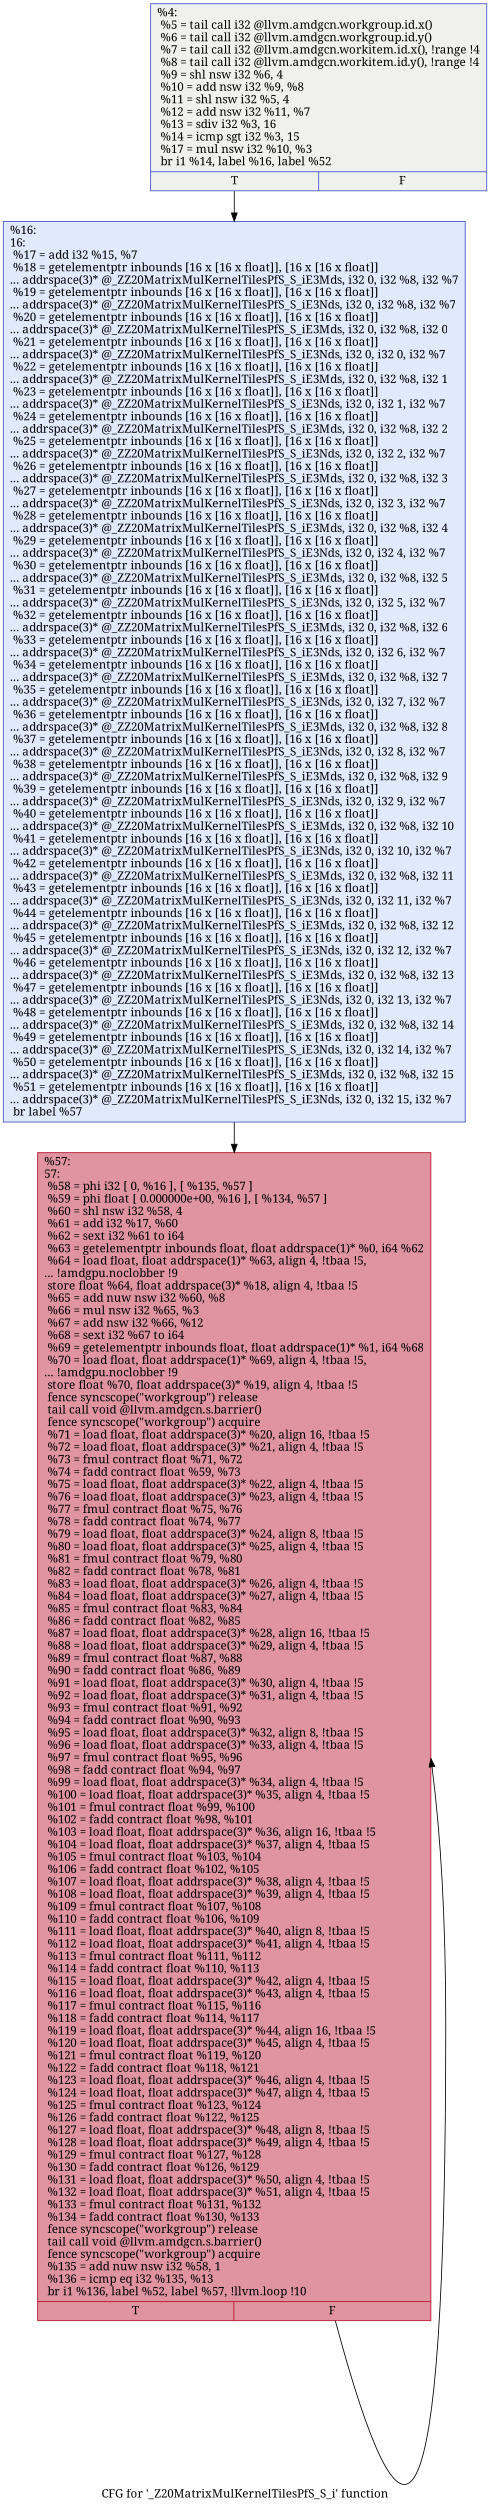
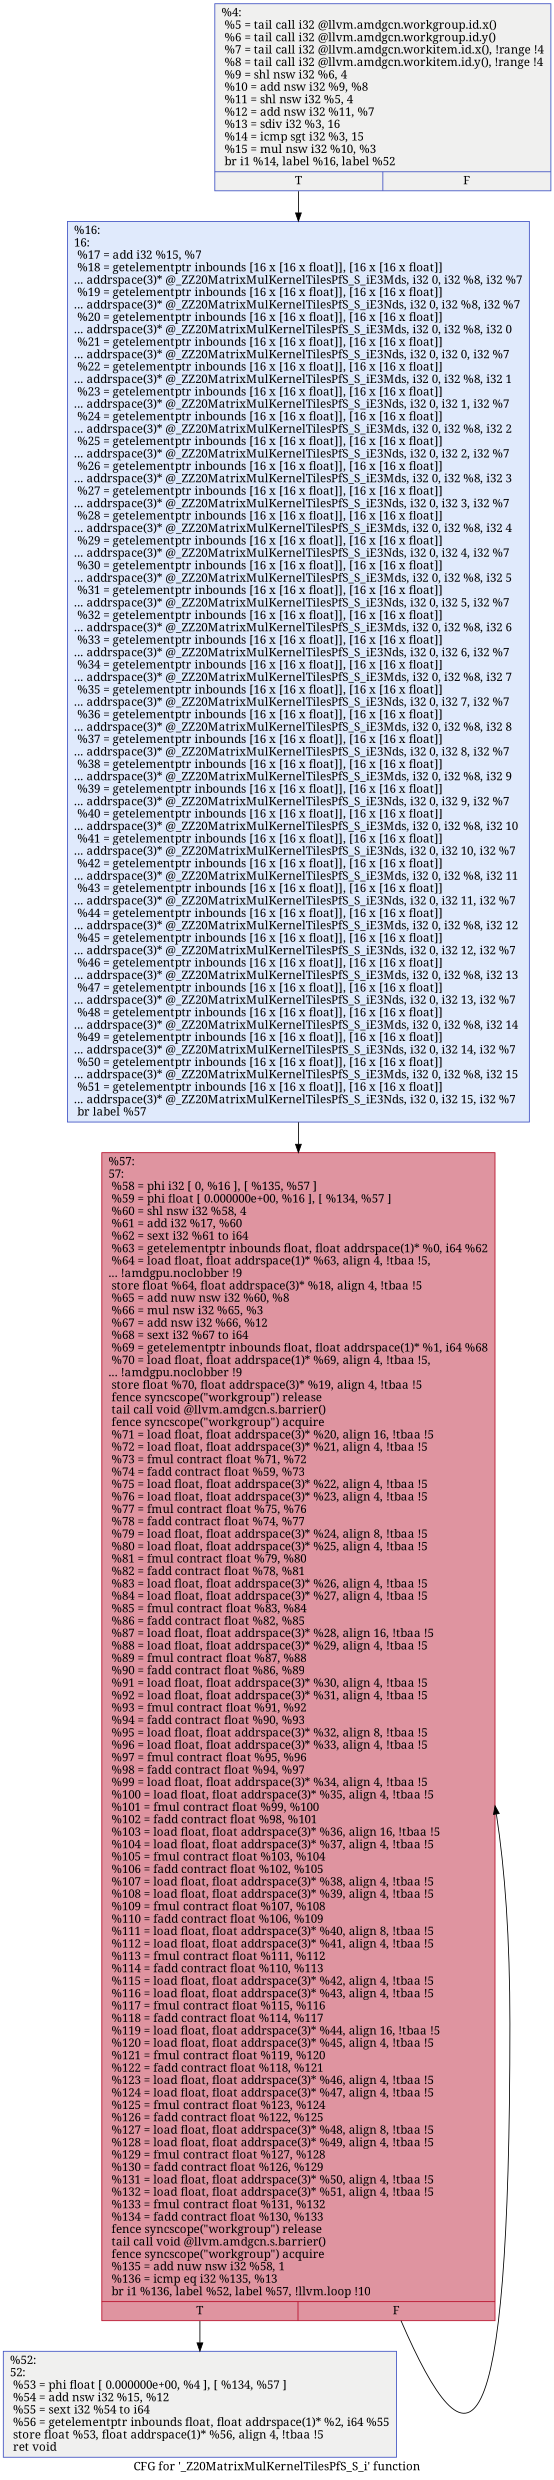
node "%4:": text "%17 = mul nsw i32 %10, %3" -> "%15 = mul nsw i32 %10, %3"
node "%52:": added
